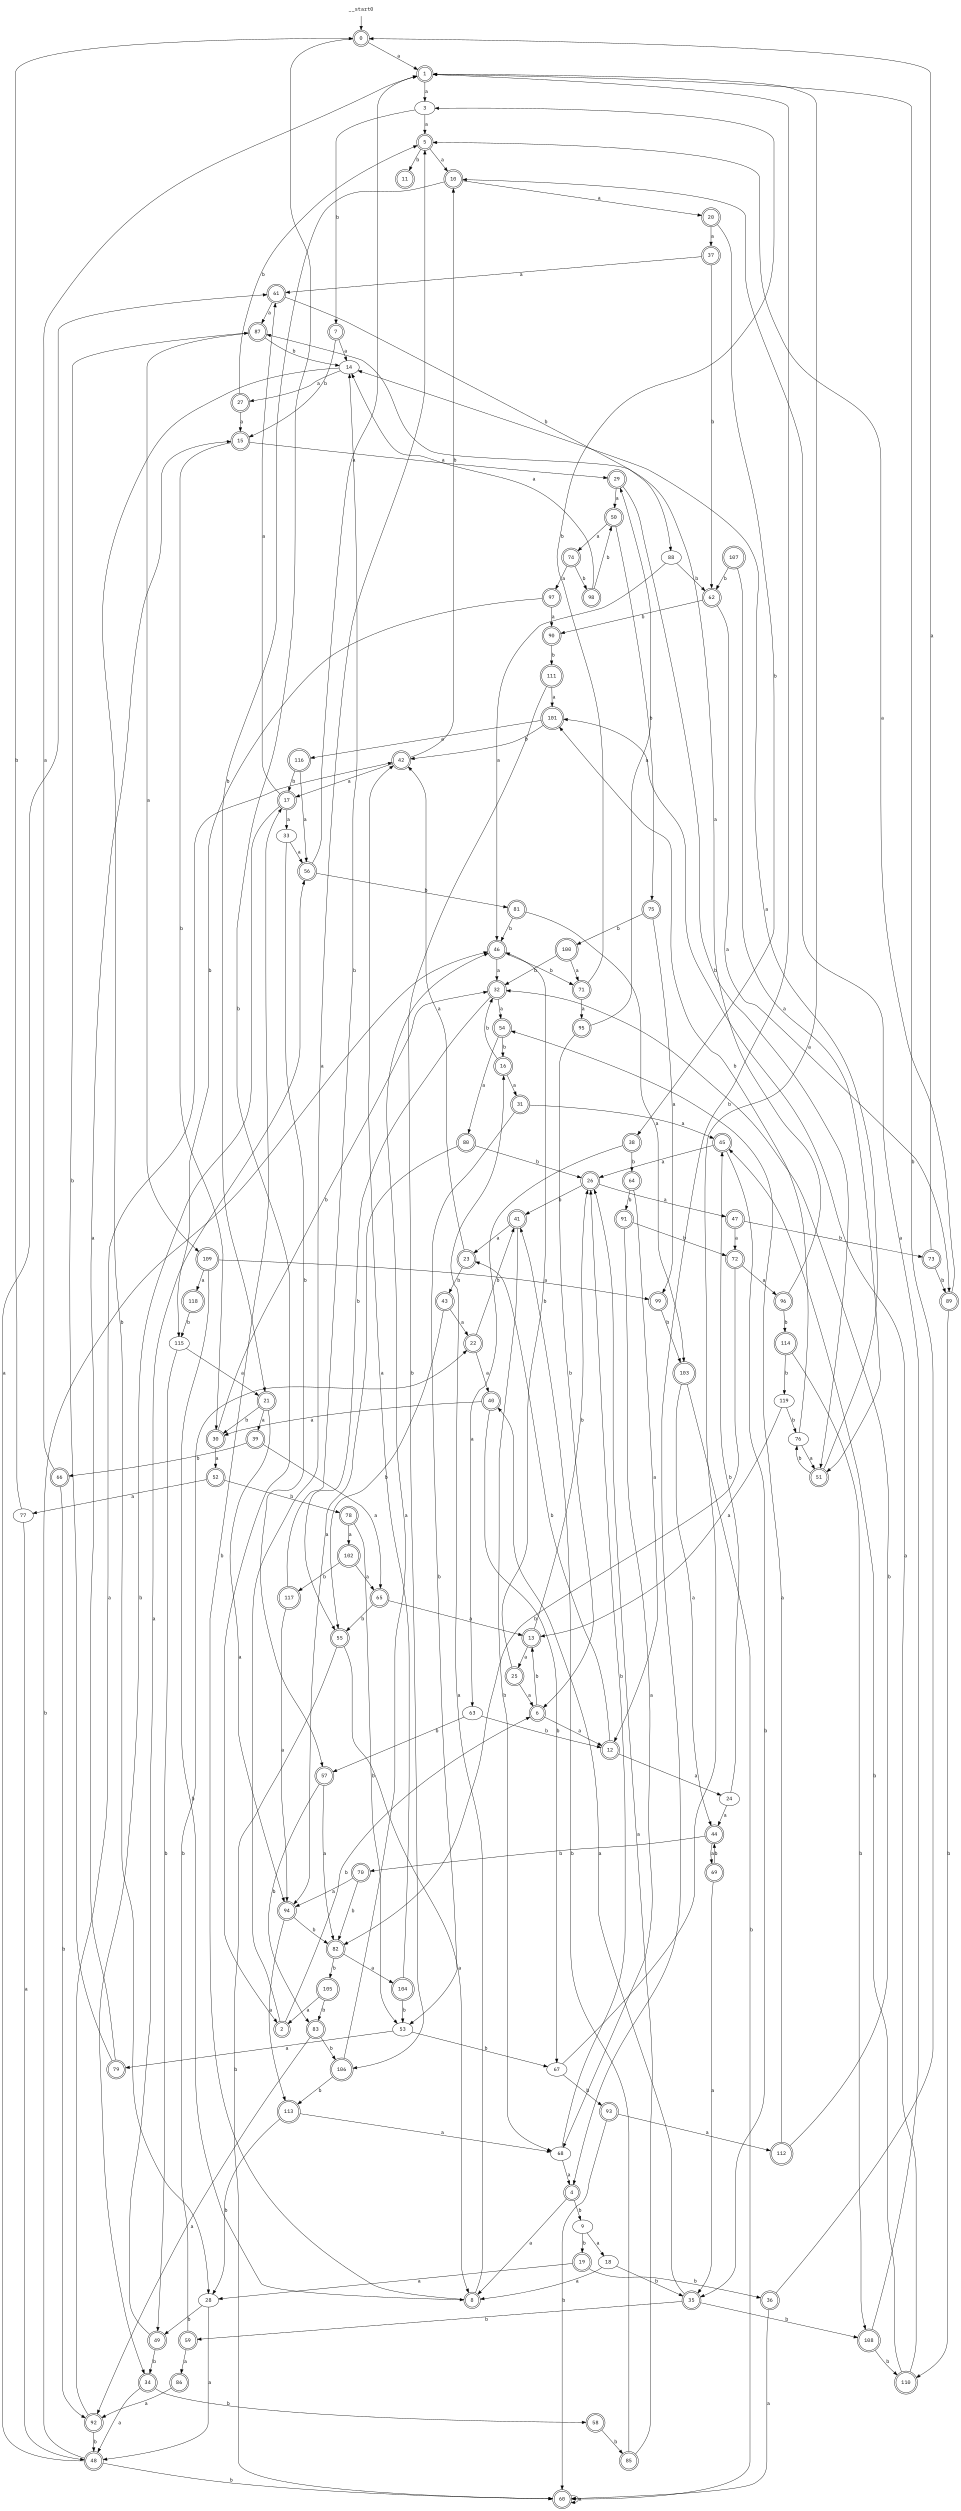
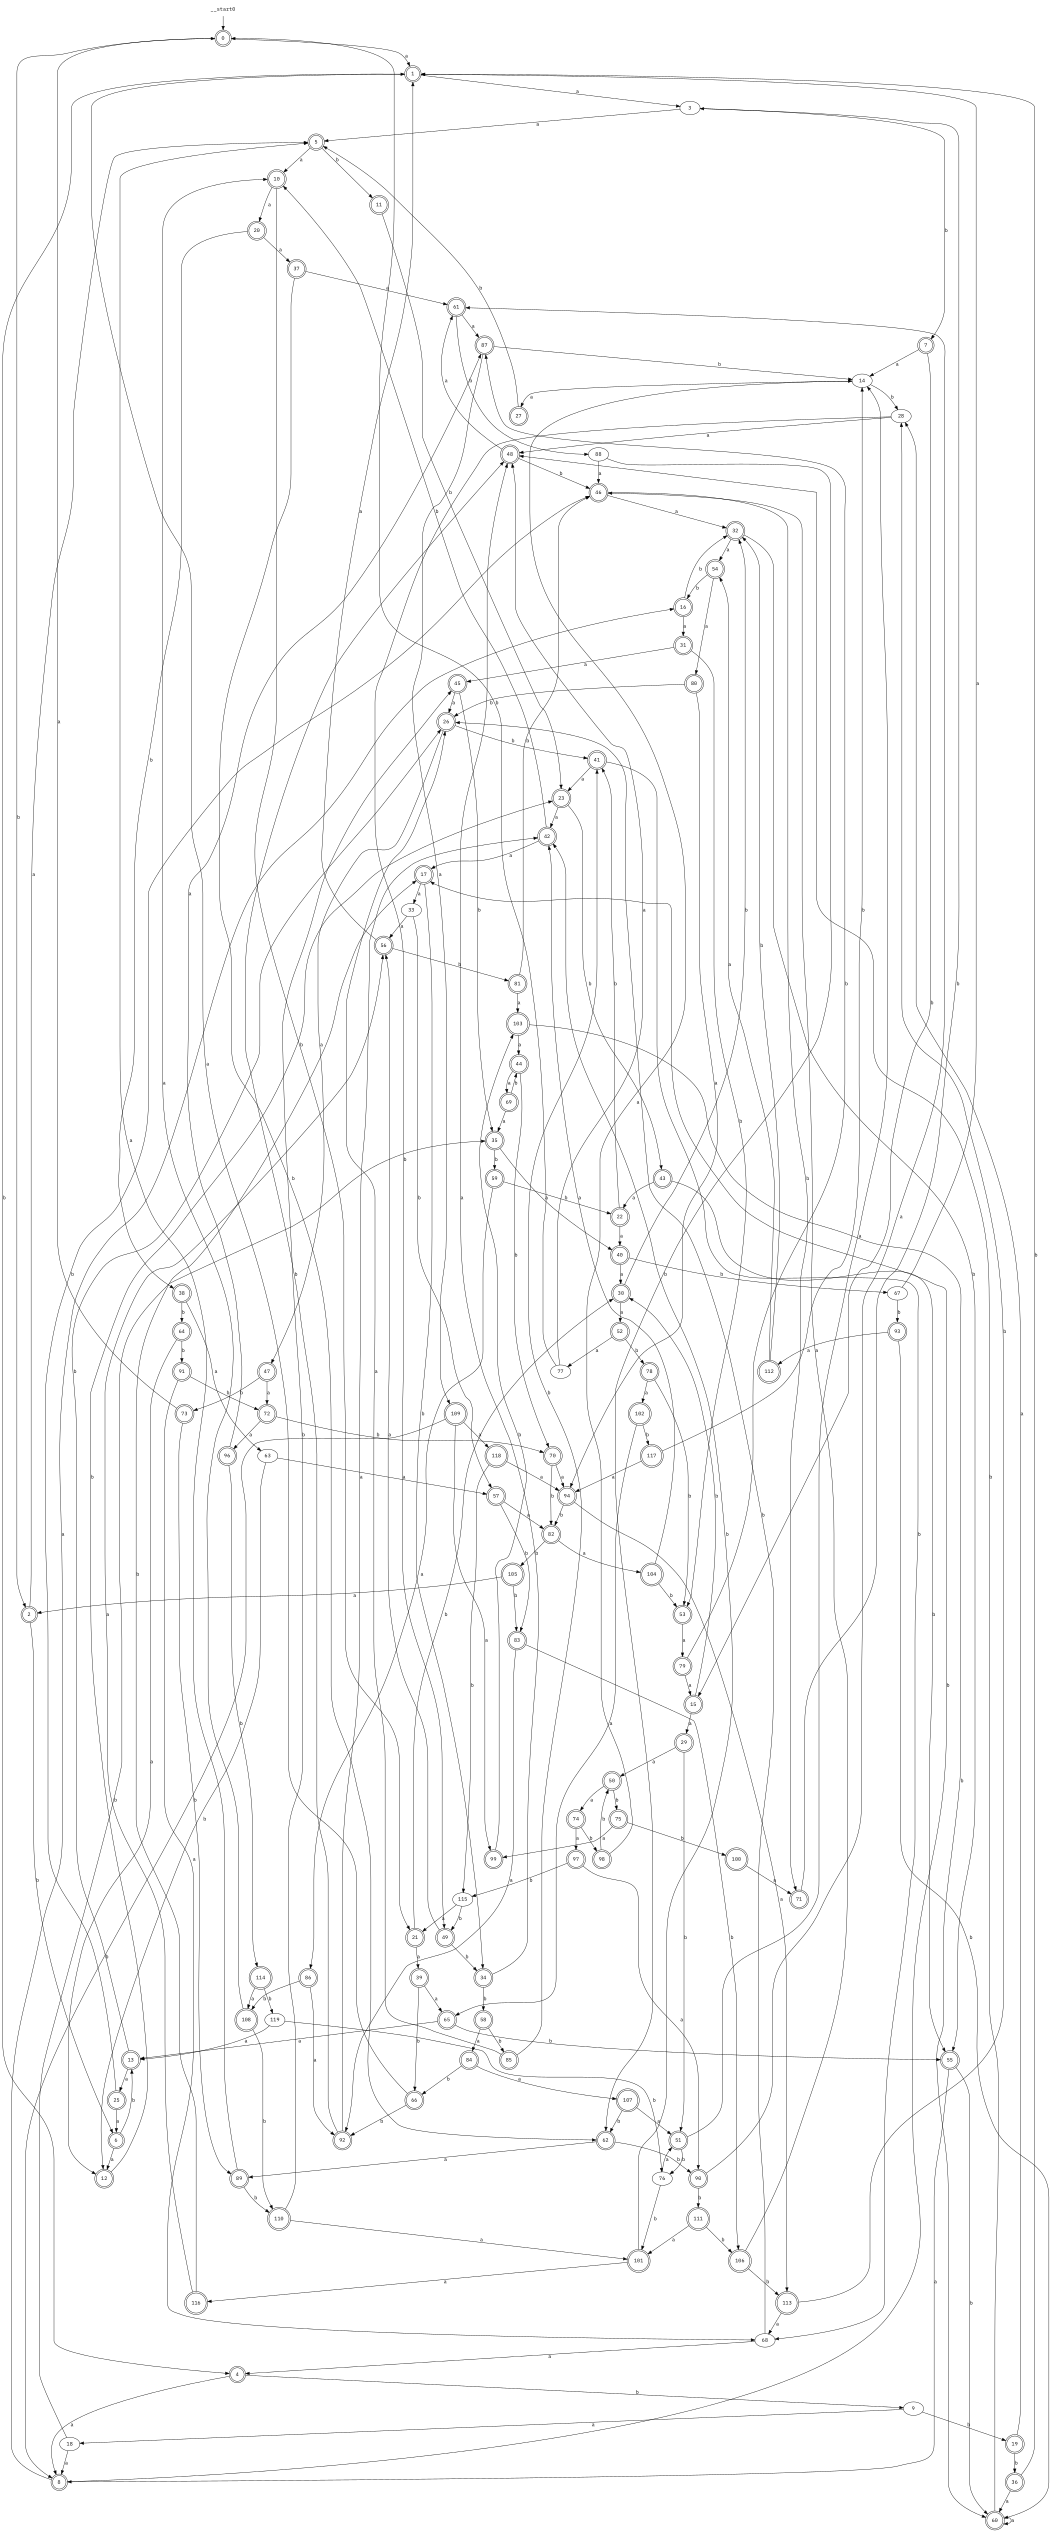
edge "27" -> "15": removed, label "a"
edge "11" -> "23": added, label "b"
edge "17" -> "61": now "90" -> "61"
edge "100" -> "32": removed, label "b"
node "95": removed
edge "72" -> "82": now "72" -> "70"
edge "21" -> "94": now "118" -> "94"
edge "63" -> "57": label "b" -> "a"
node "24": removed
edge "114" -> "108": label "b" -> "a"
node "53": shape ellipse -> doublecircle
edge "53" -> "67": removed, label "b"
node "84": added
edge "35" -> "108": now "86" -> "108"
edge "48" -> "60": reversed
